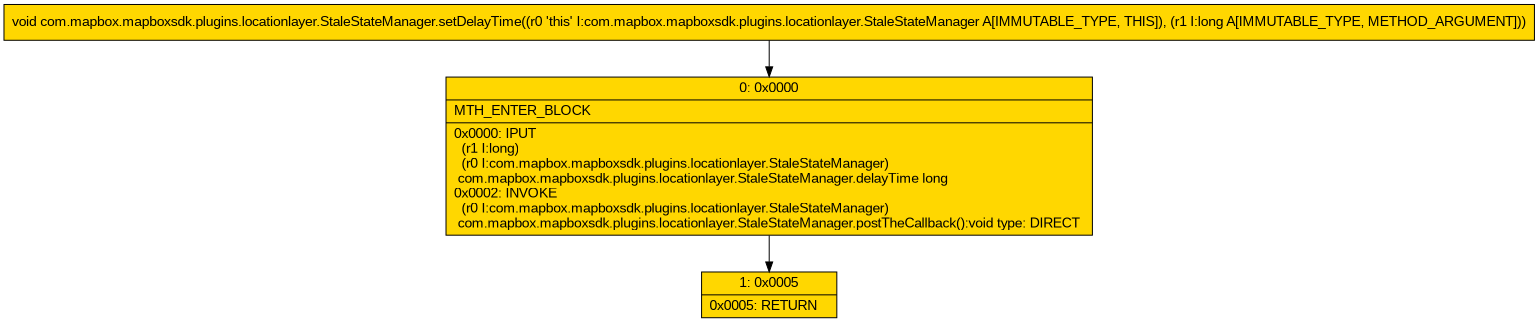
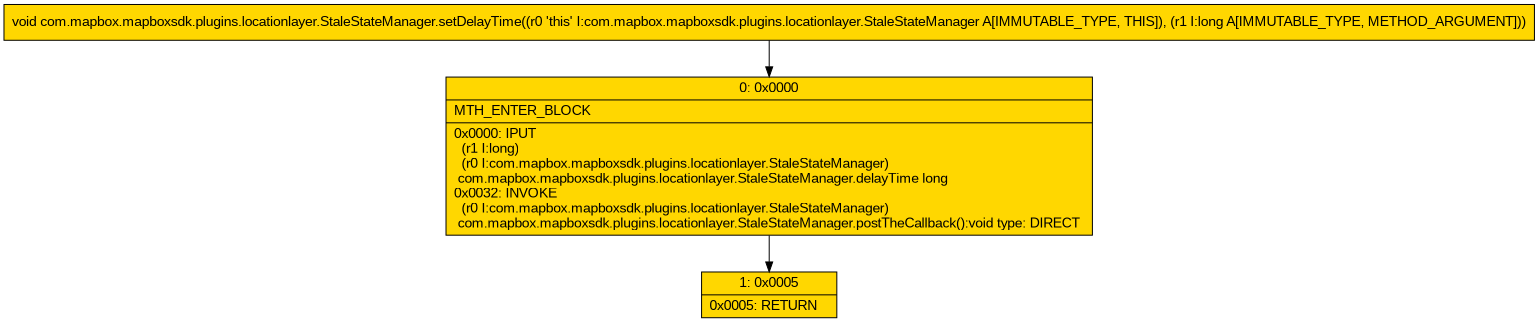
node "0: 0x0000": text "0x0002: INVOKE" -> "0x0032: INVOKE"
